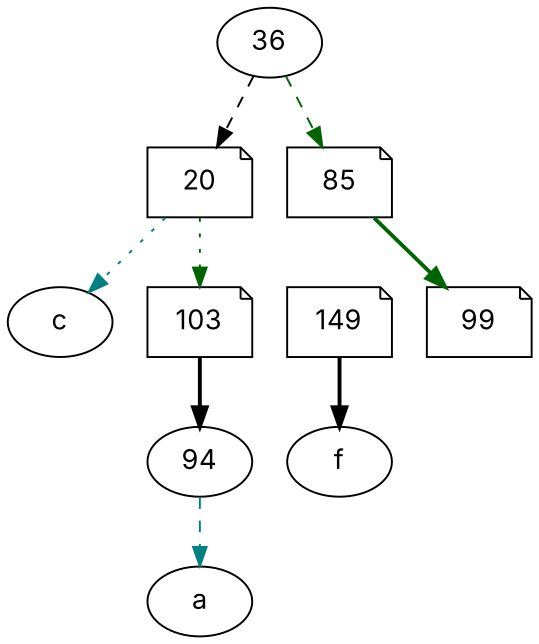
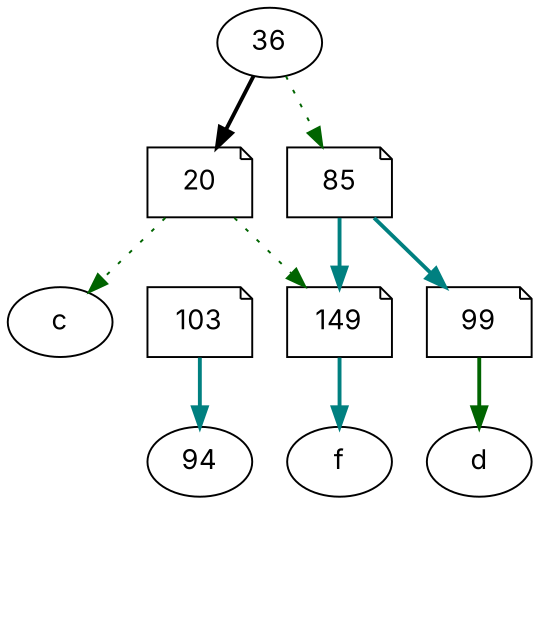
edge "36" -> "20": style dashed -> bold
edge "36" -> "85": style dashed -> dotted
edge "20" -> "103": now "20" -> "149"
edge "85" -> "149": added
edge "85" -> "99": color darkgreen -> teal
edge "20" -> "c": color teal -> darkgreen
edge "103" -> "94": color black -> teal
edge "149" -> "f": color black -> teal
node "d": added
node "a": removed
